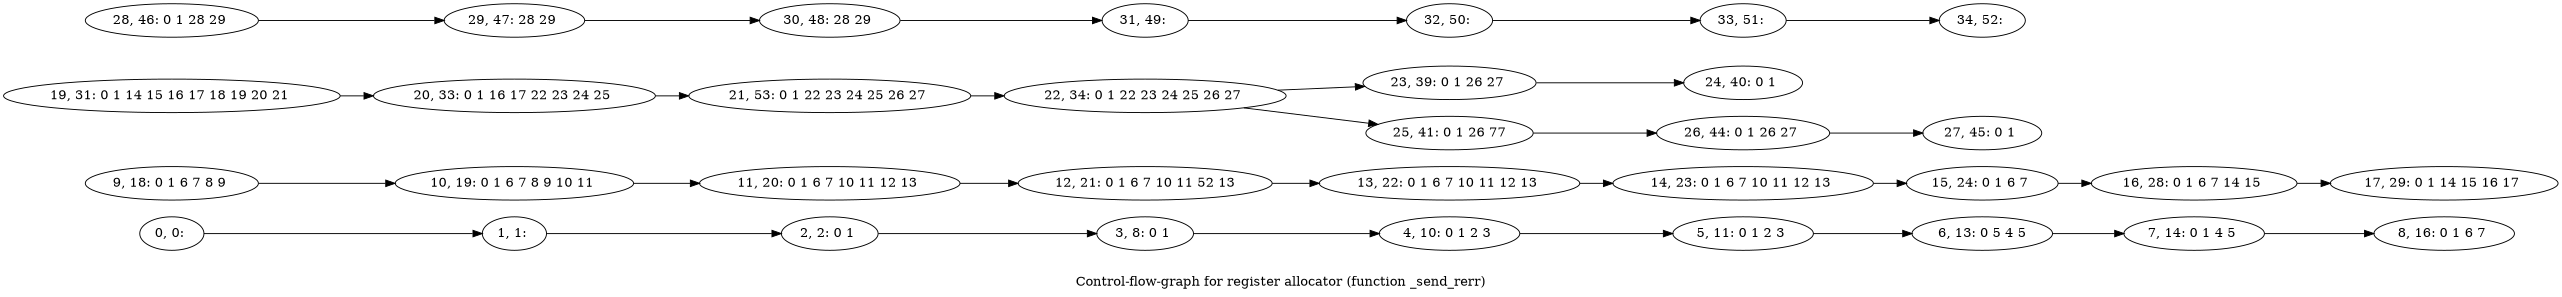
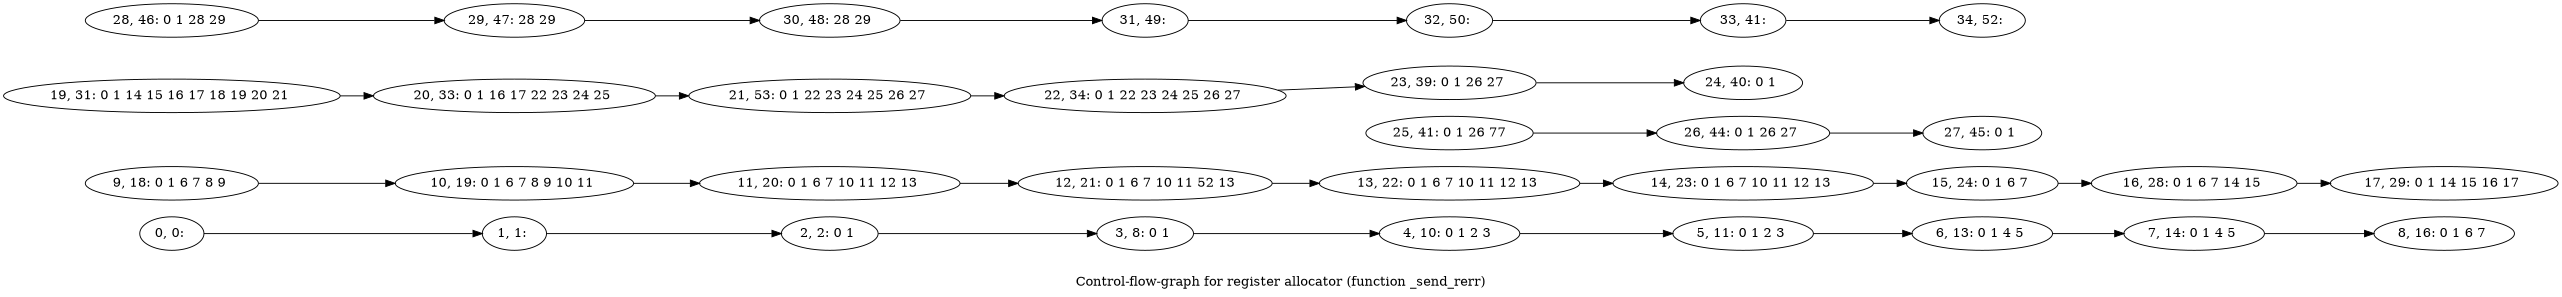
node "33, 51:": label "33, 51:" -> "33, 41:"
edge "22, 34: 0 1 22 23 24 25 26 27" -> "25, 41: 0 1 26 77": removed
node "6, 13: 0 5 4 5": label "6, 13: 0 5 4 5" -> "6, 13: 0 1 4 5"
